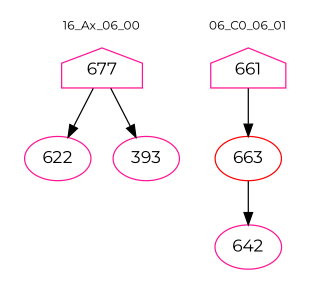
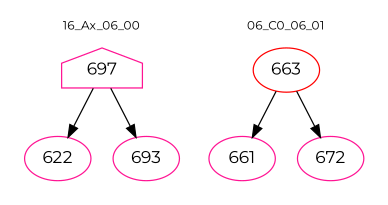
node "677": label "677" -> "697"
node "661": shape house -> ellipse
edge "661" -> "663": reversed
node "393": label "393" -> "693"
node "642": label "642" -> "672"
